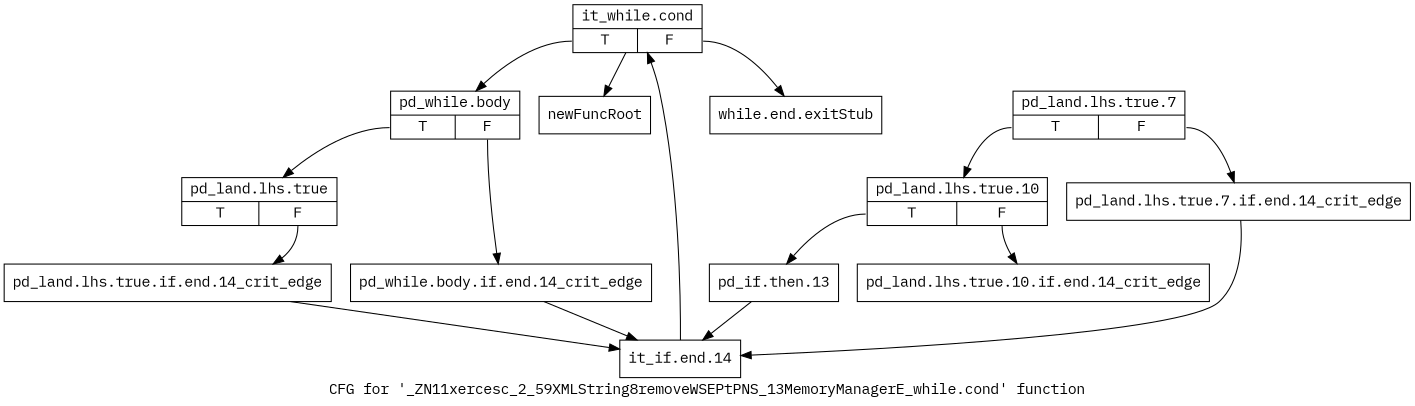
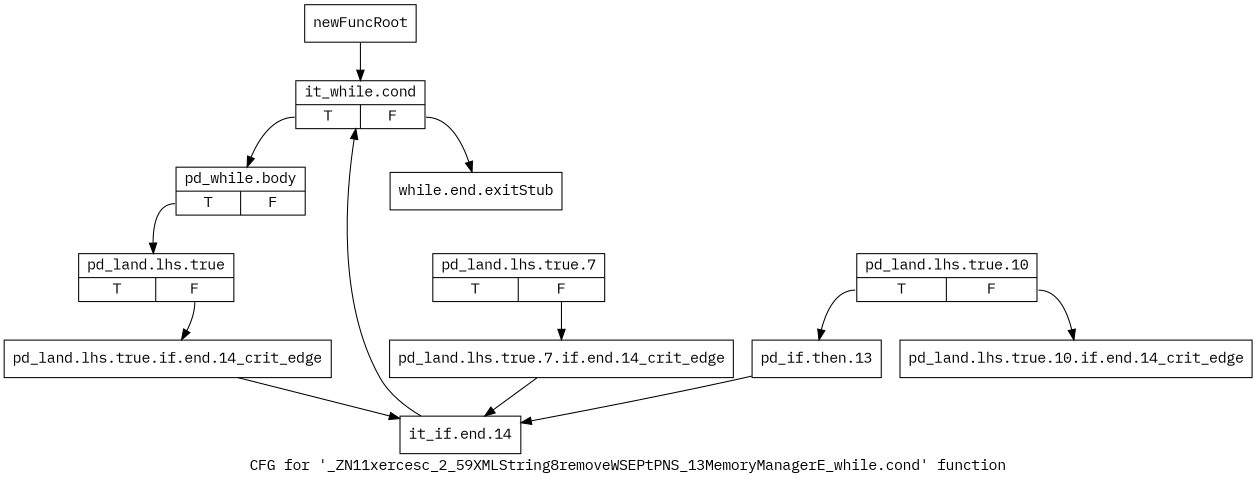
edge "it_while.cond" -> "newFuncRoot": reversed
edge "pd_land.lhs.true.7" -> "pd_land.lhs.true.10": removed
node "pd_while.body.if.end.14_crit_edge": removed
